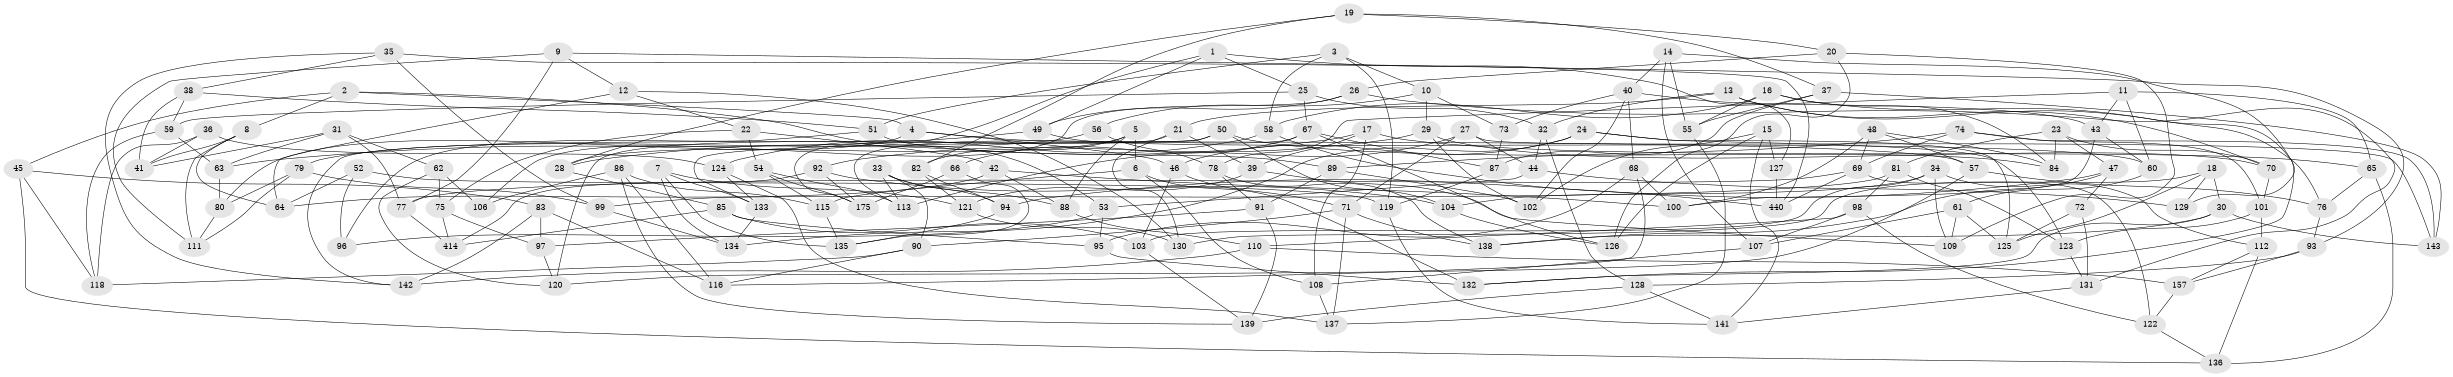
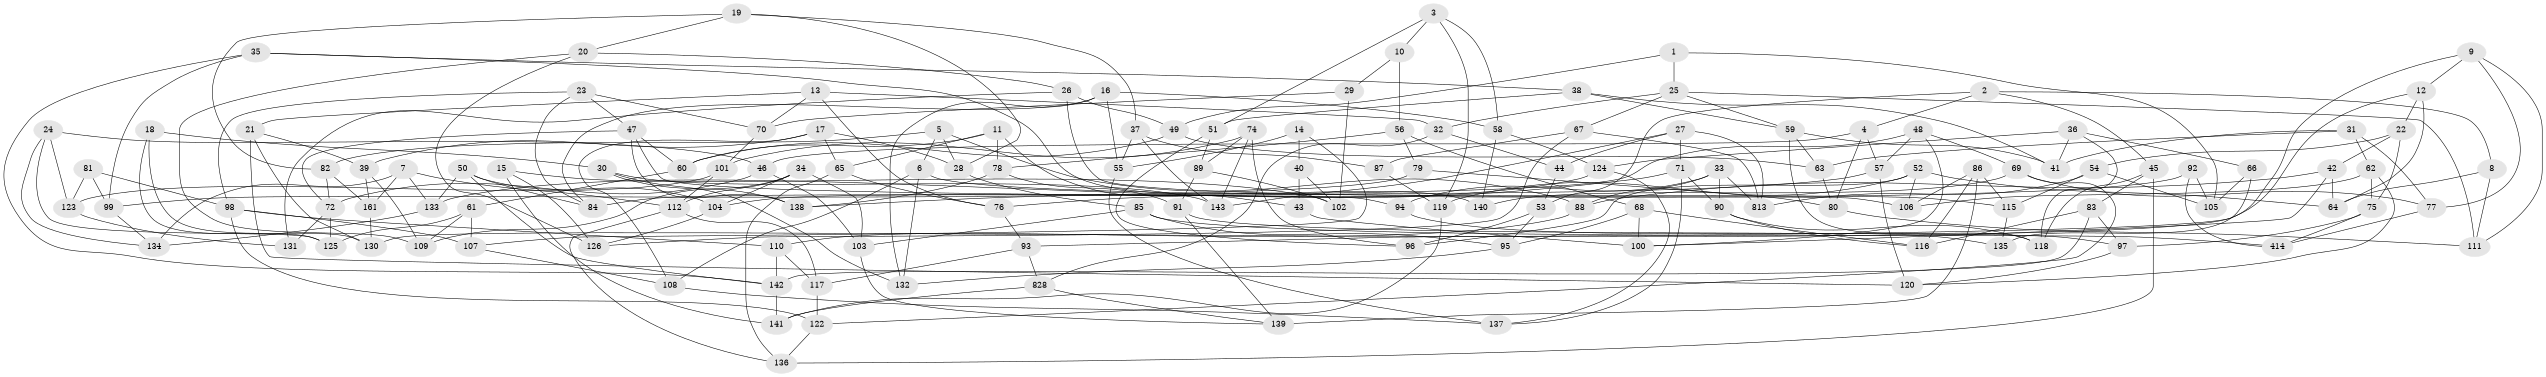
node "73": removed
edge "40" -- "68": now "56" -- "68"
edge "23" -- "81": now "23" -- "98"
edge "74" -- "69": now "74" -- "96"
edge "29" -- "92": removed
edge "67" -- "66": now "36" -- "66"
edge "43" -- "60": now "47" -- "60"
edge "8" -- "41": now "59" -- "41"
node "127": removed
edge "82" -- "94": now "82" -- "72"
edge "52" -- "106": added
edge "46" -- "71": now "46" -- "72"
node "175": label "175" -> "105"
node "113": label "113" -> "813"
node "121": label "121" -> "161"
node "440": label "440" -> "140"
node "129": removed
edge "79" -- "111": now "25" -- "111"
edge "7" -- "135": now "7" -- "112"
node "128": label "128" -> "828"
node "157": label "157" -> "117"
edge "131" -- "141": now "142" -- "141"
